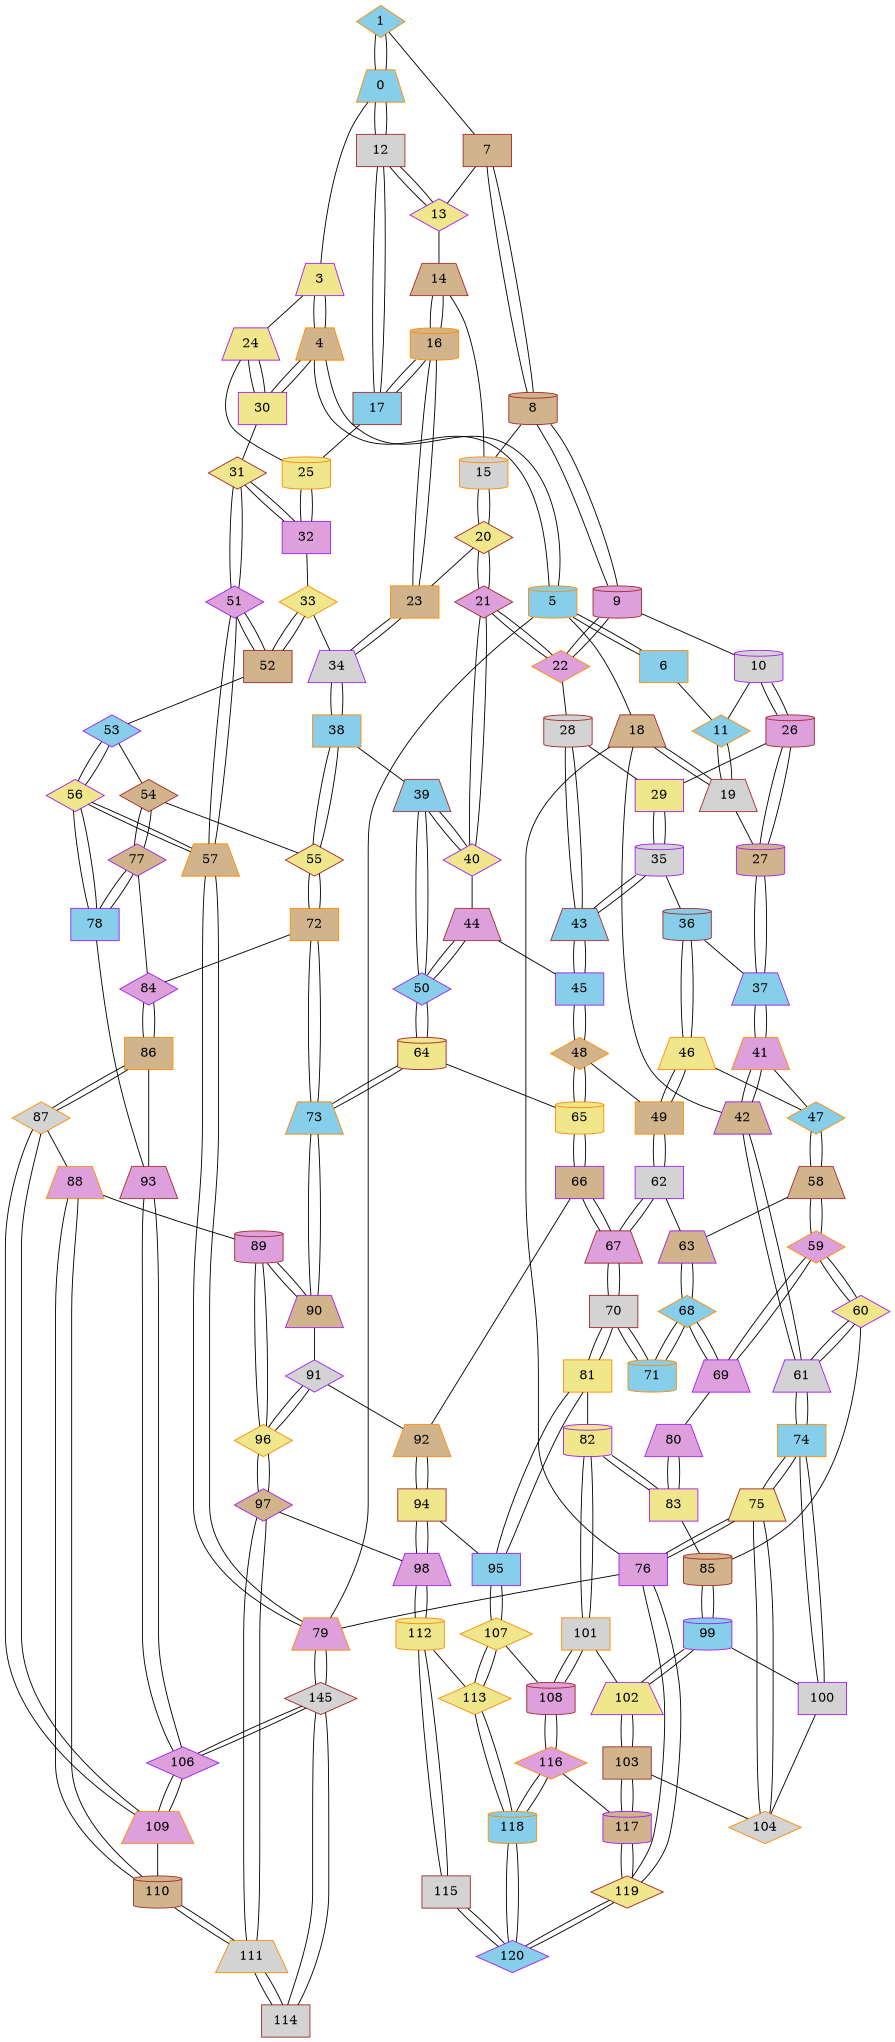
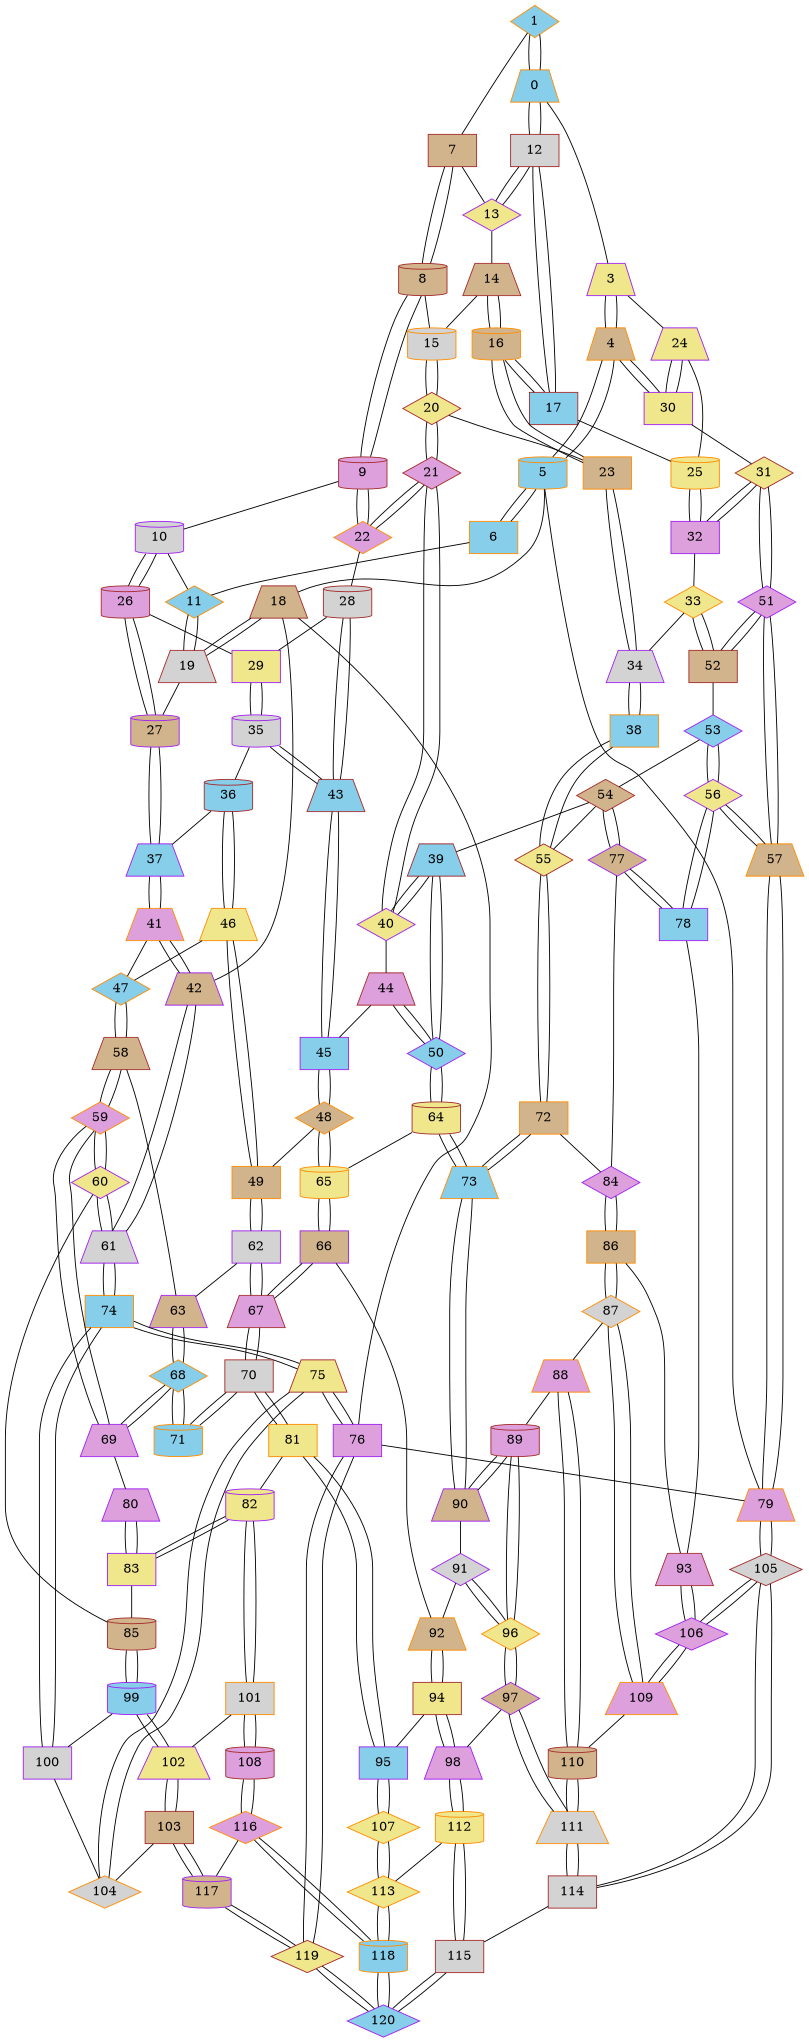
edge "38" -- "39": now "54" -- "39"
edge "107" -- "108": removed
node "145": label "145" -> "105"
edge "114" -- "115": added
